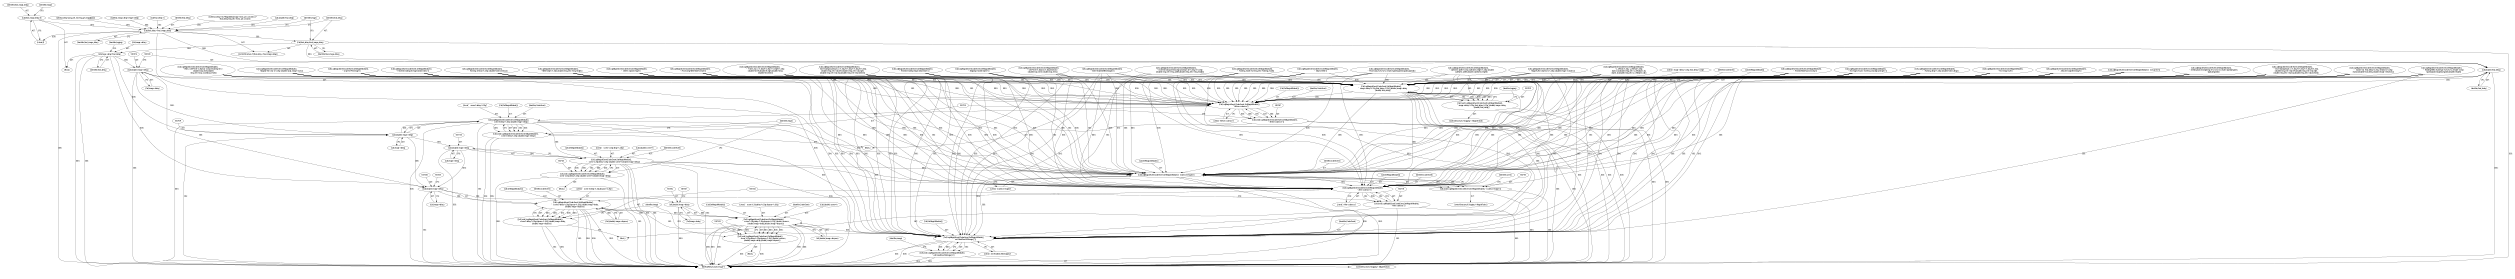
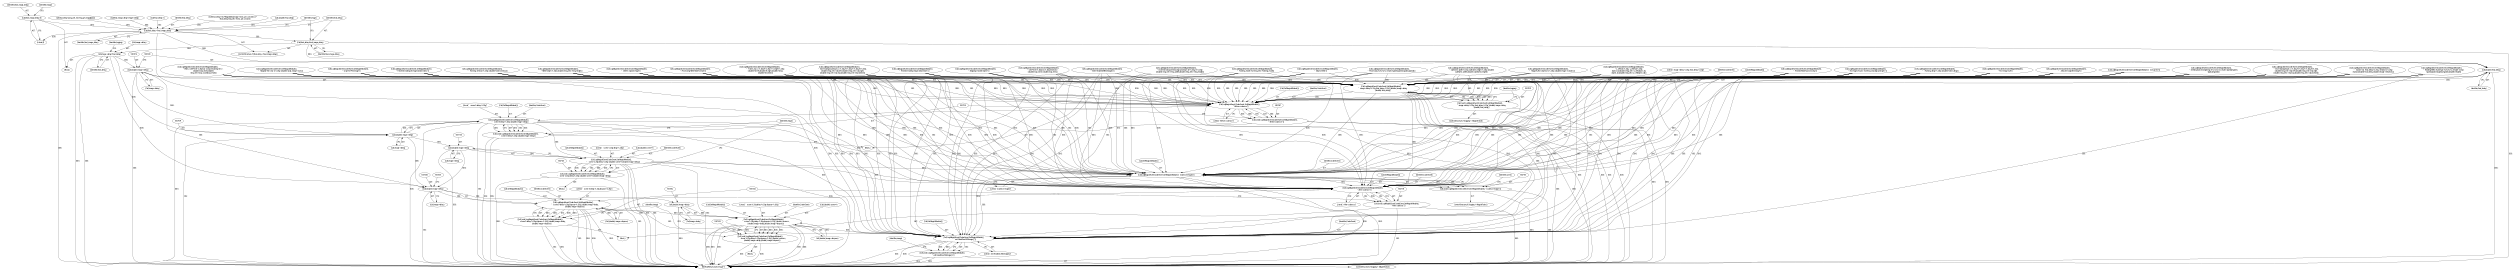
node "1007367": removed
